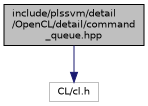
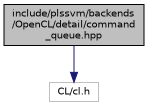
node "include/plssvm/detail /OpenCL/detail/command _queue.hpp": label "include/plssvm/detail /OpenCL/detail/command _queue.hpp" -> "include/plssvm/backends /OpenCL/detail/command _queue.hpp"
